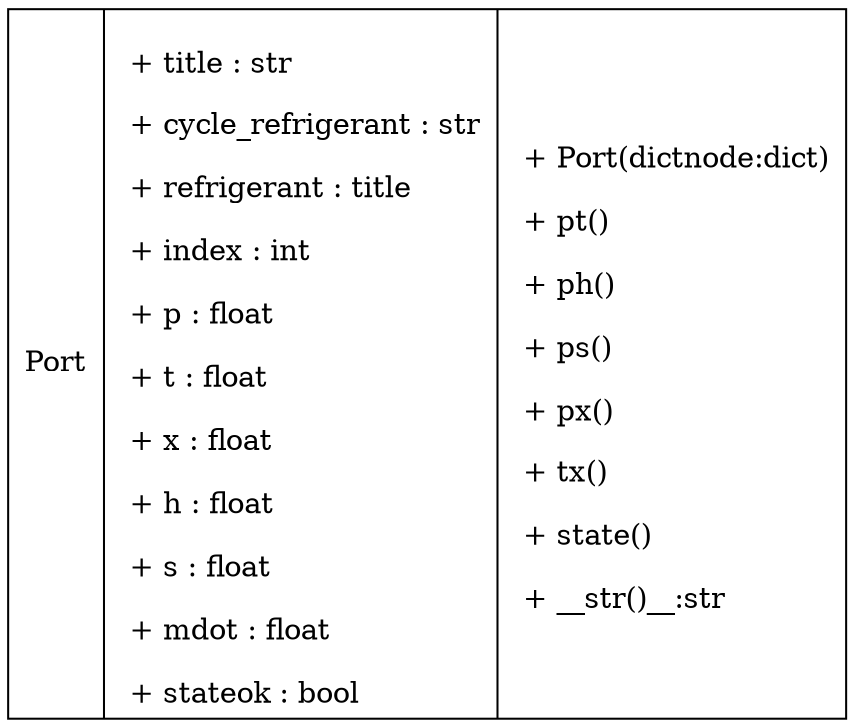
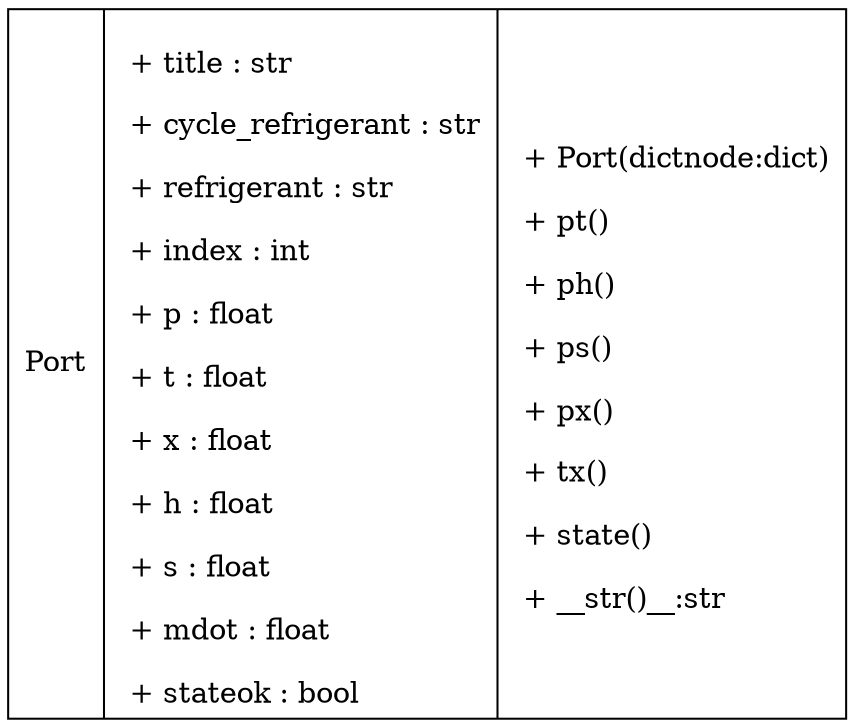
node "Port": text "+ refrigerant : title" -> "+ refrigerant : str"
